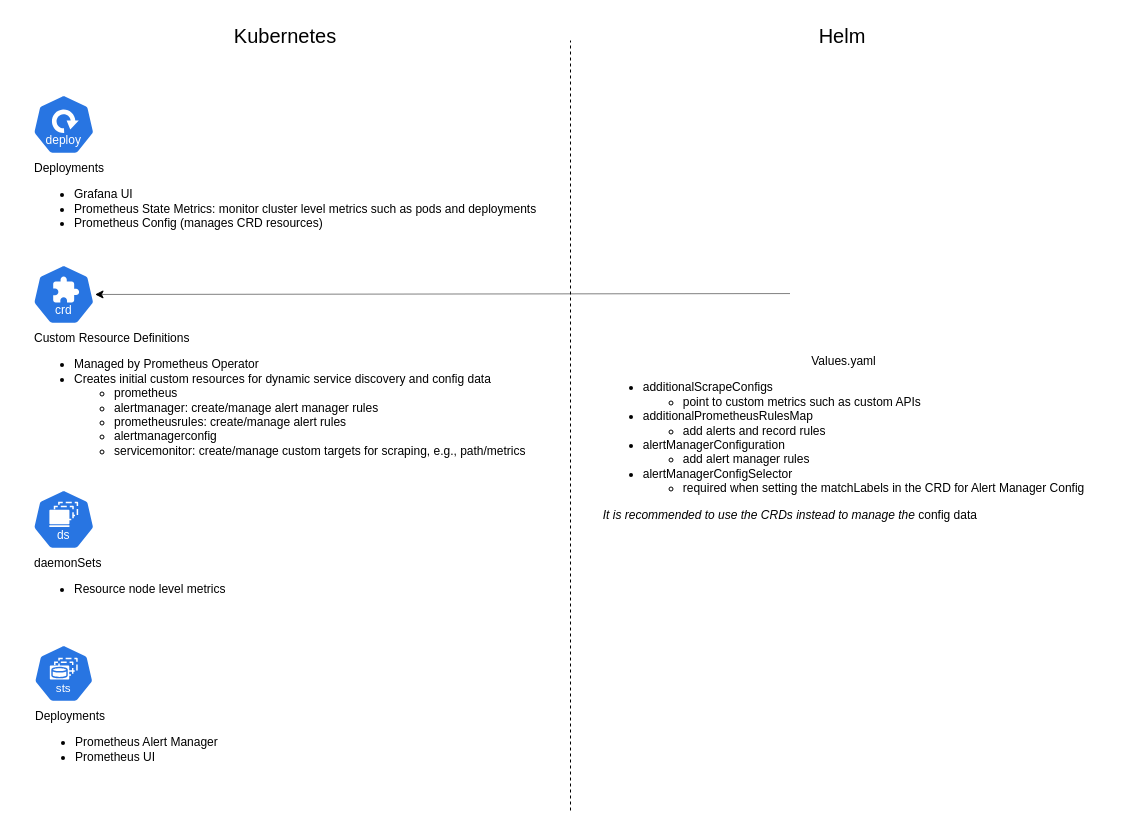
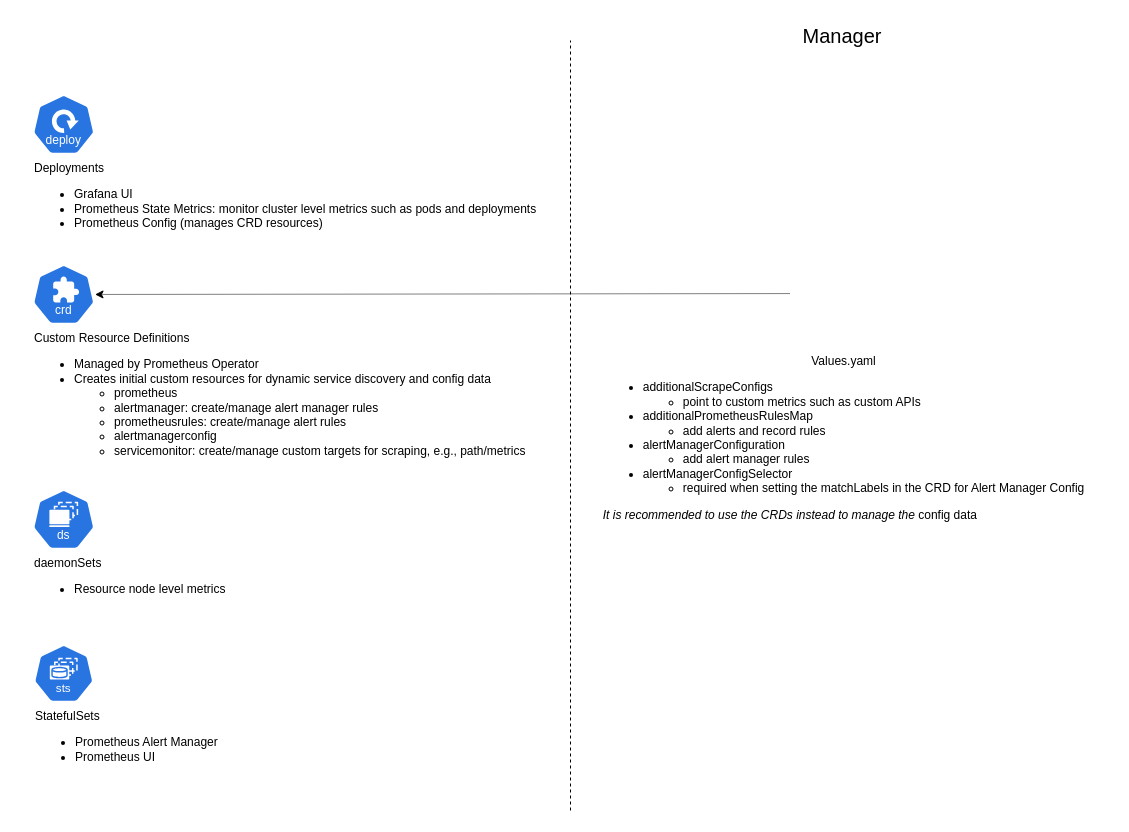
node "Kubernetes": removed
node "Helm": label "Helm" -> "Manager"
node "Deployments Prometheus Alert Manager Prometheus UI": label "Deployments Prometheus Alert Manager Prometheus UI" -> "StatefulSets Prometheus Alert Manager Prometheus UI"
